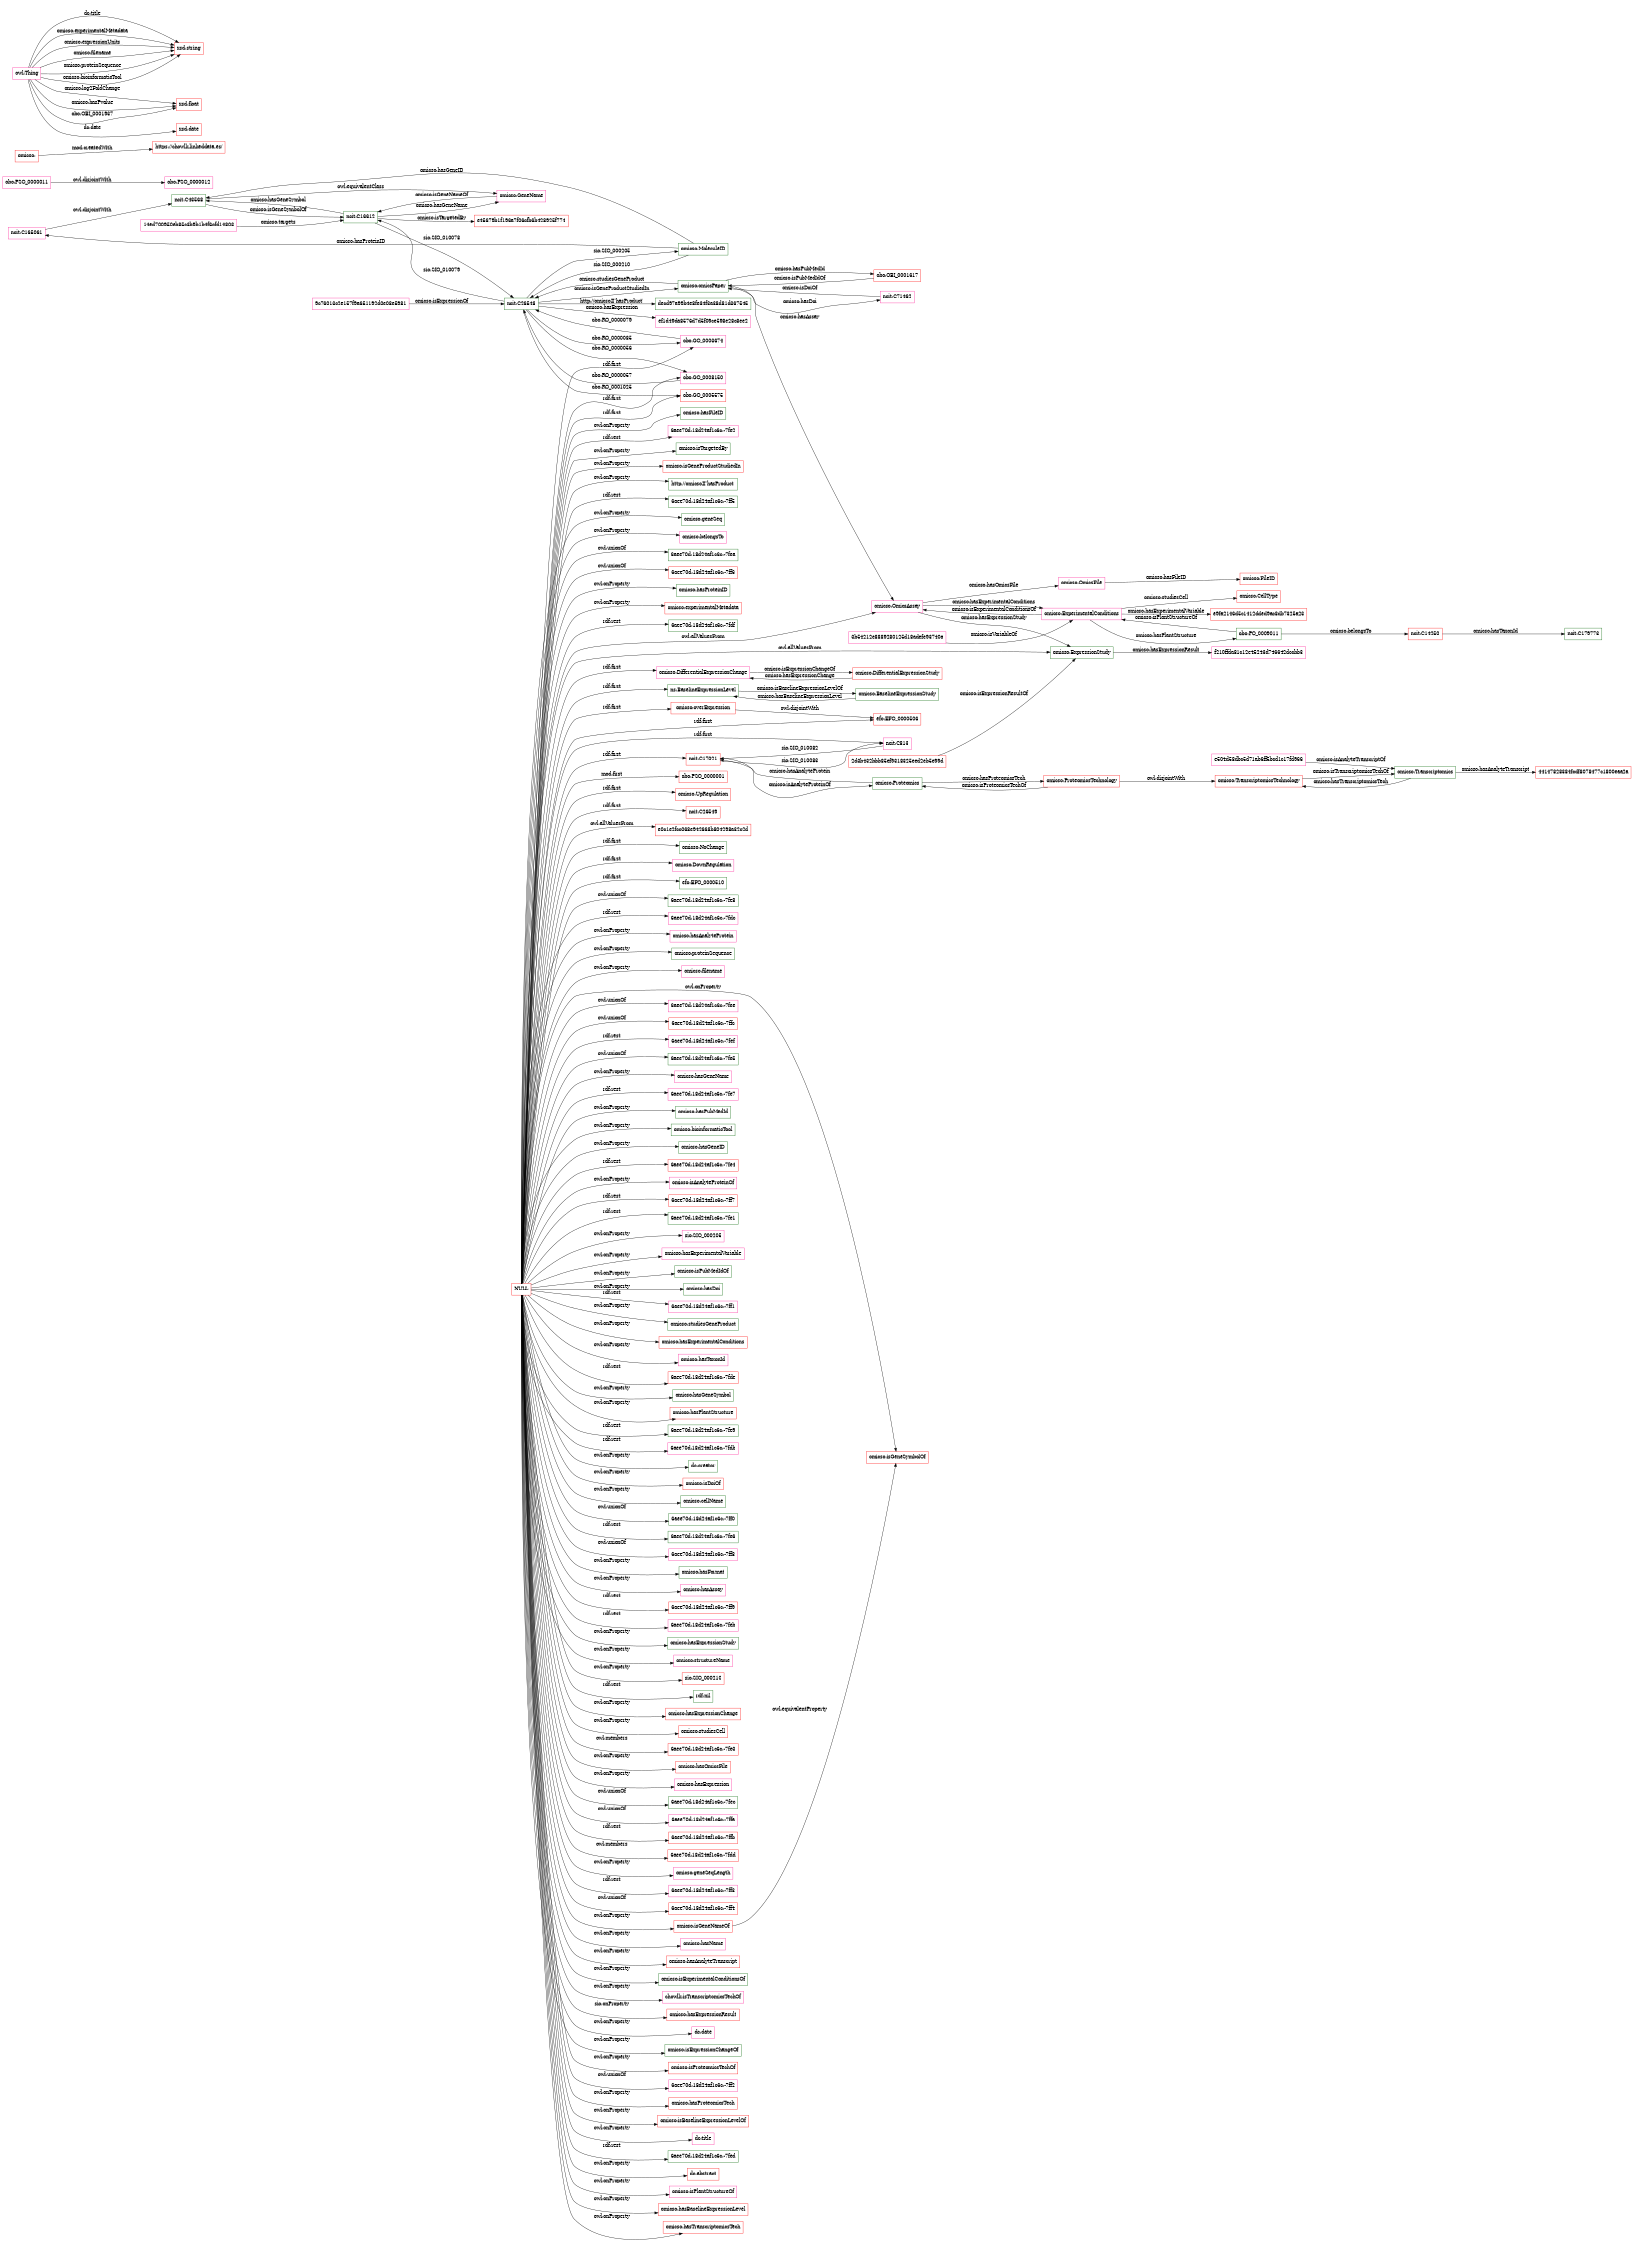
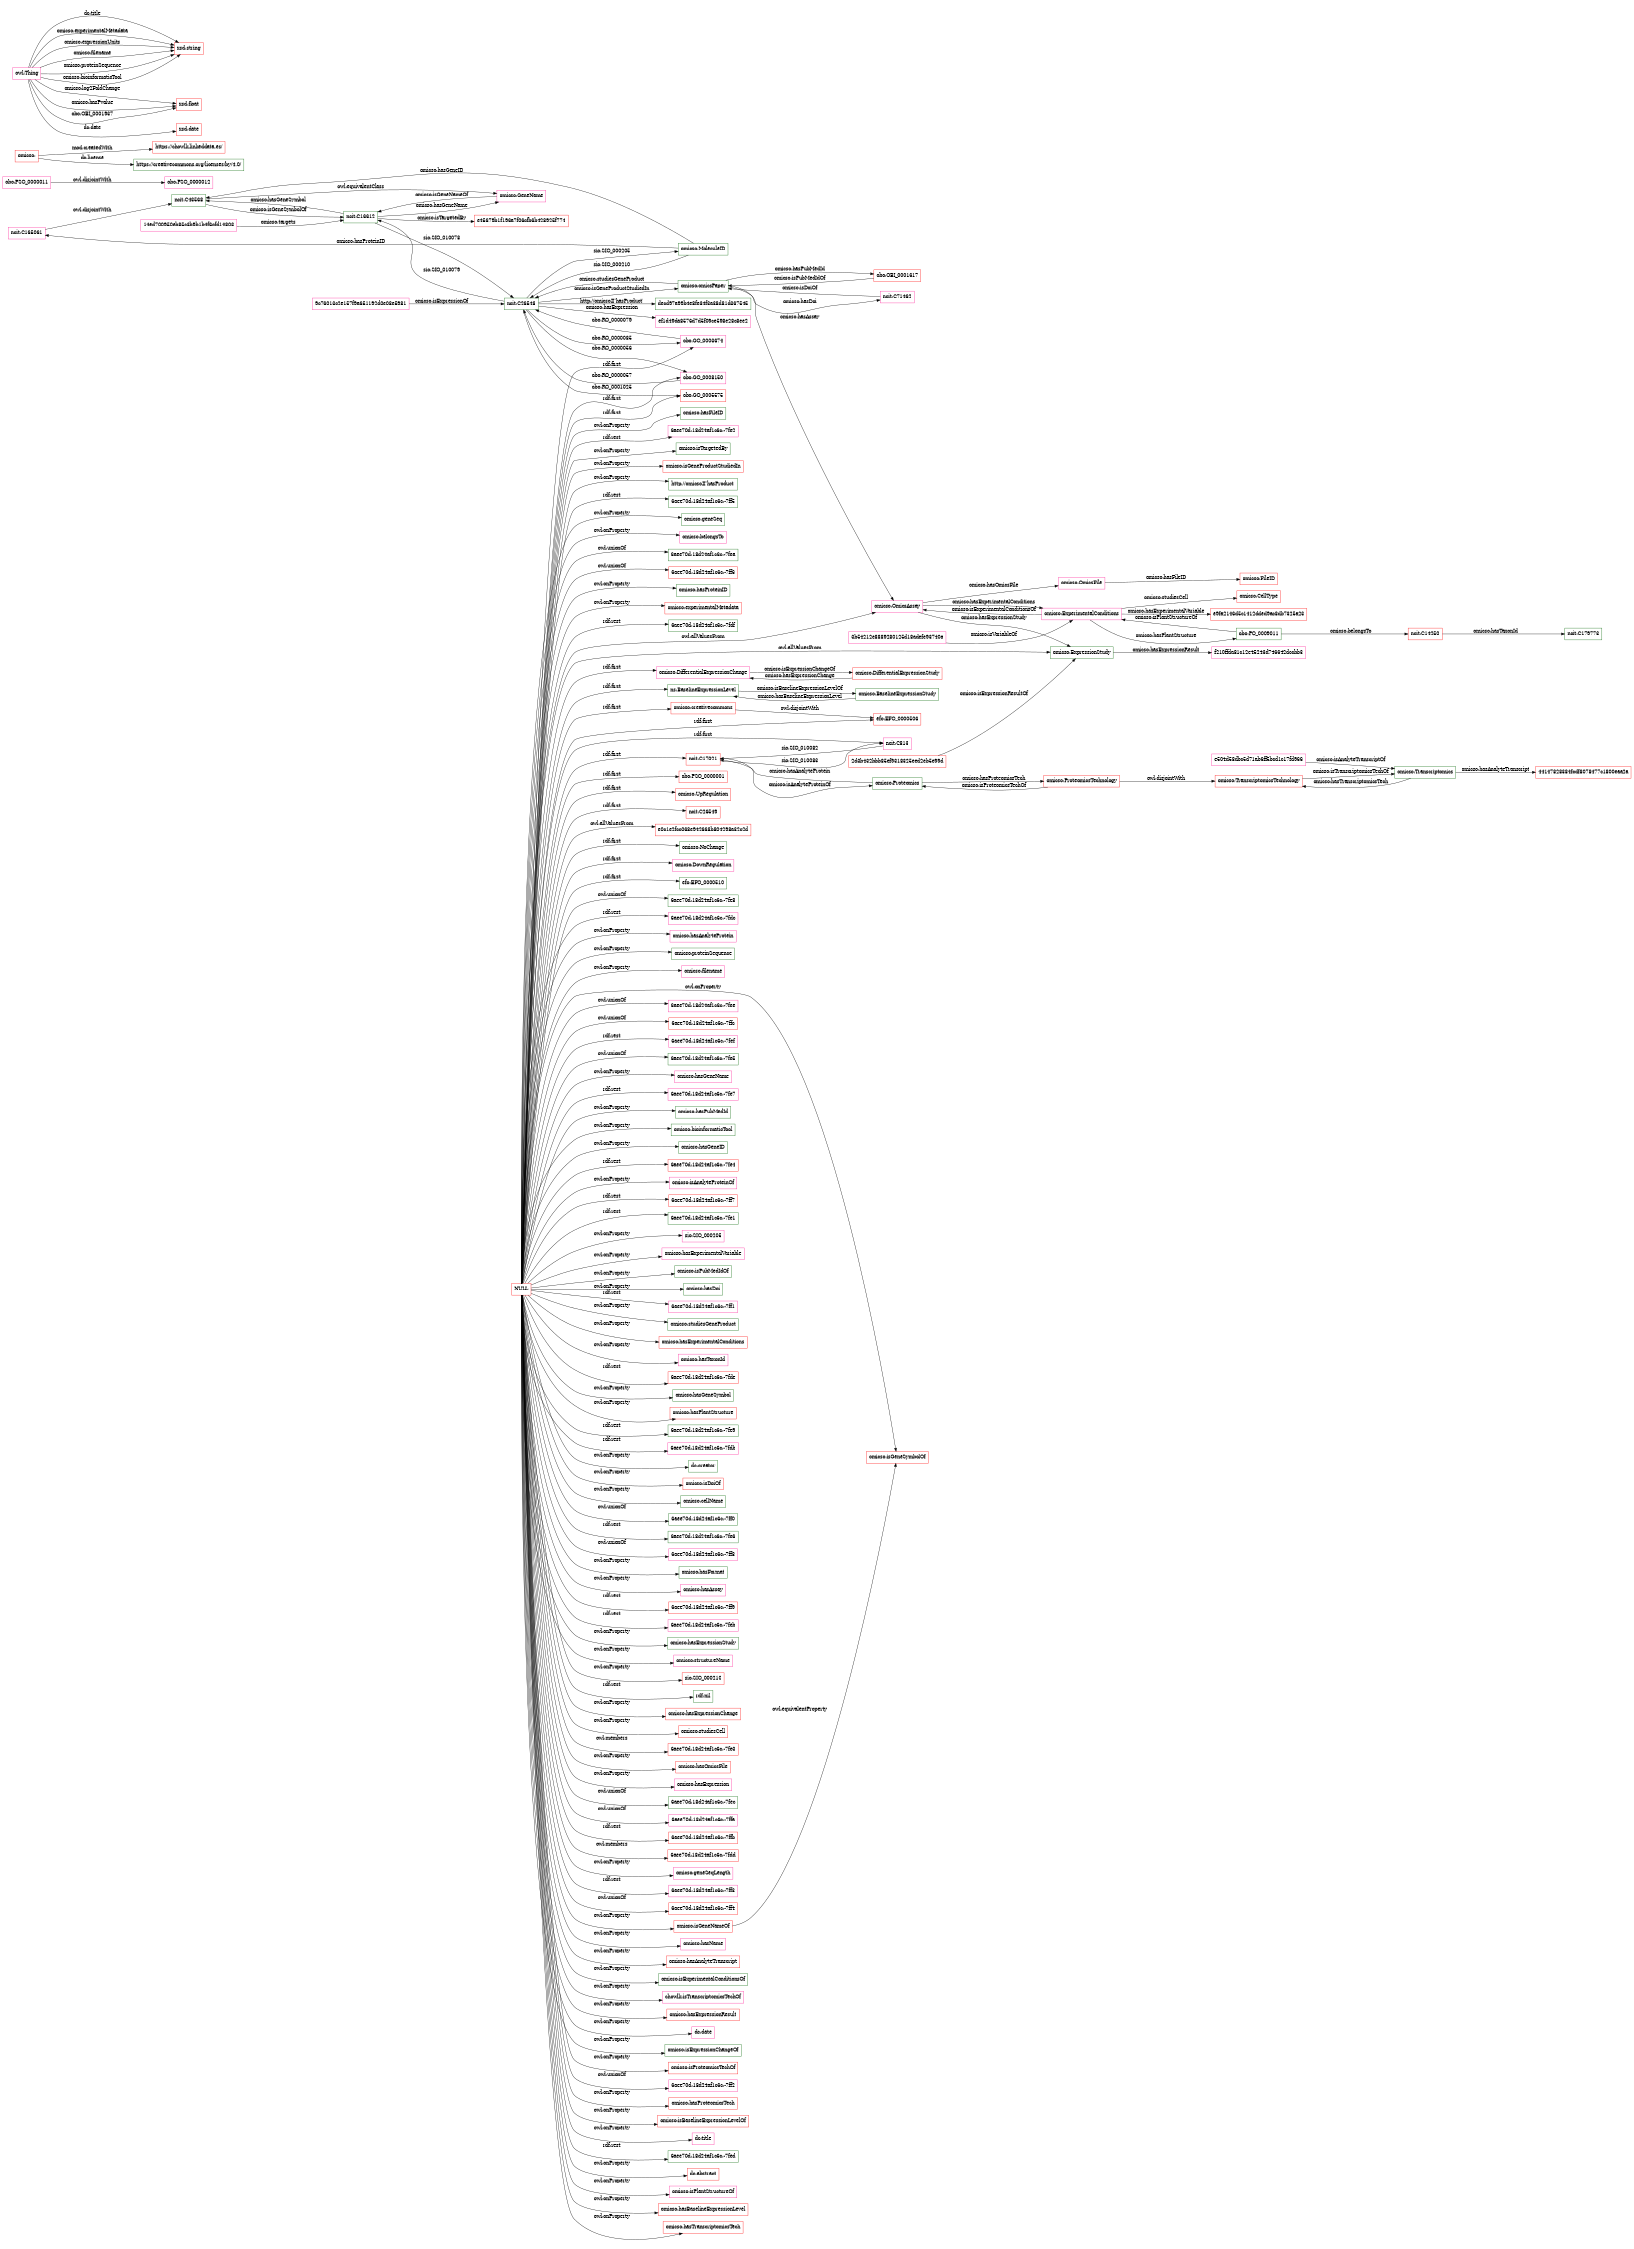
node "https://creativecommons.org/licenses/by/4.0/": added
node "omicso:overExpression": label "omicso:overExpression" -> "omicso:creativecommons"
edge "NULL" -> "obo:PSO_0000001": label "mod:first" -> "rdf:first"
edge "NULL" -> "omicso:hasExpressionResult": label "sio:onProperty" -> "owl:onProperty"
